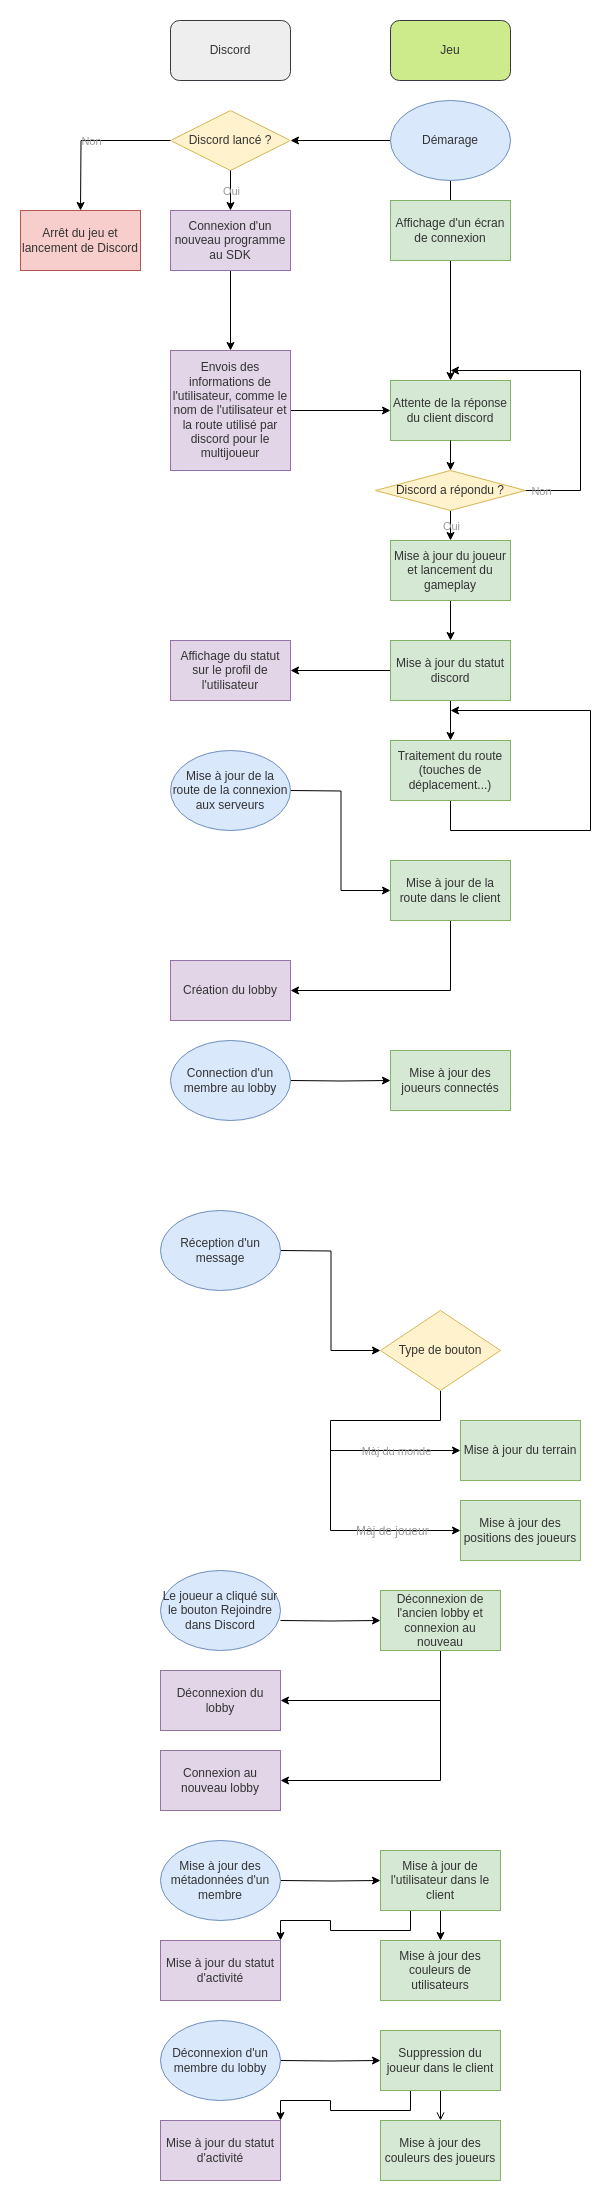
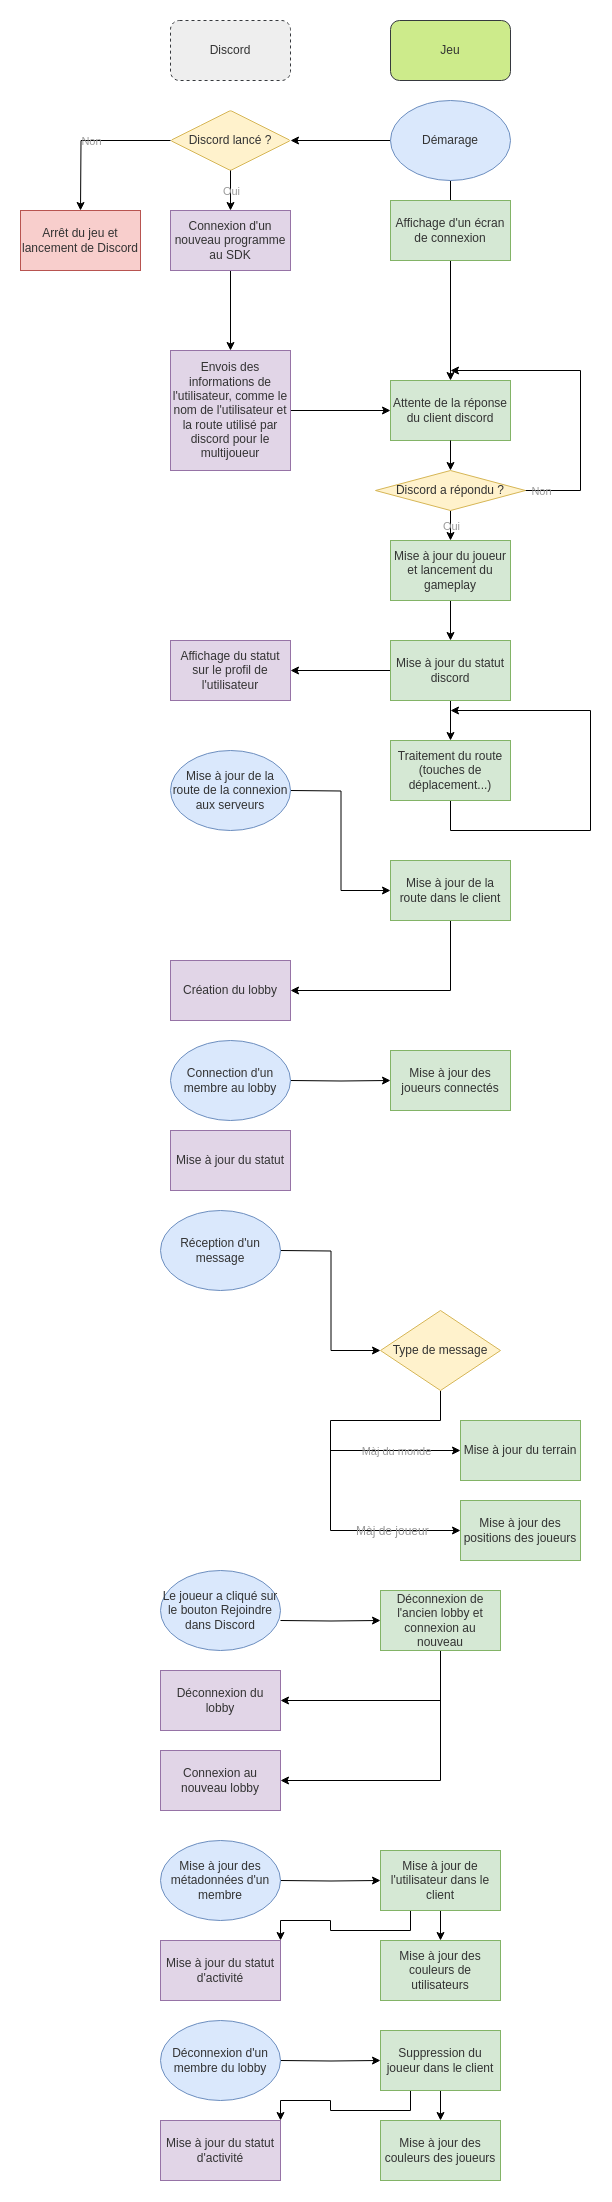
node "Discord": style solid -> dashed
node "Mise à jour du statut": added
node "Type de bouton": label "Type de bouton" -> "Type de message"
edge "Suppression du joueur dans le client" -> "Mise à jour des couleurs des joueurs": arrowhead open -> classic
